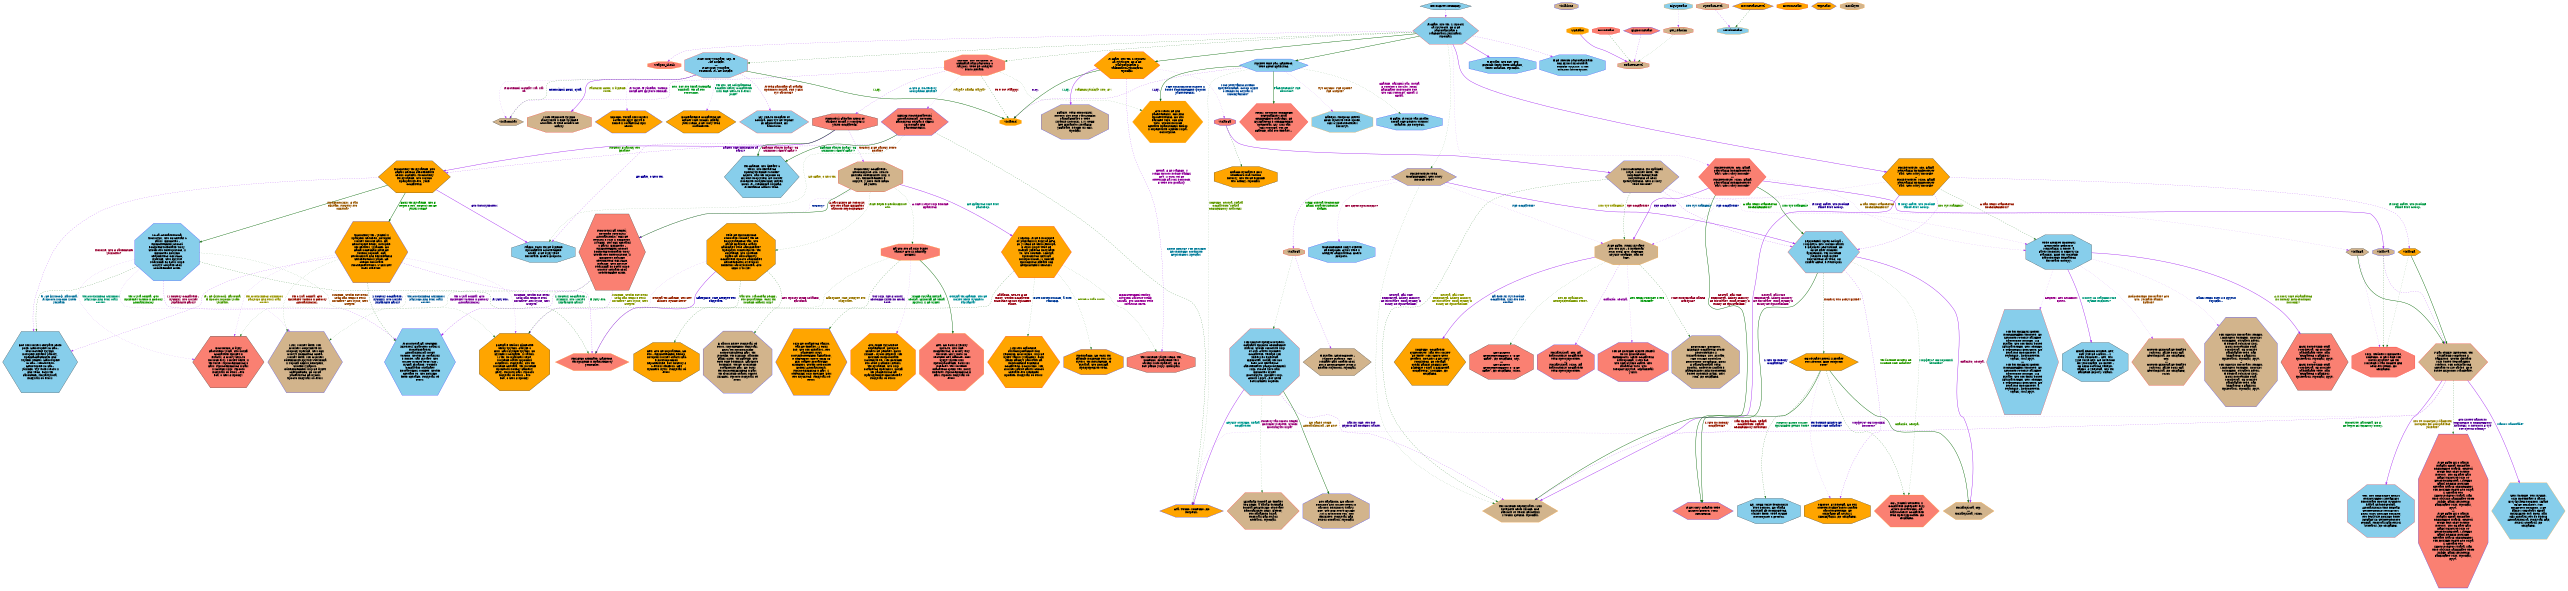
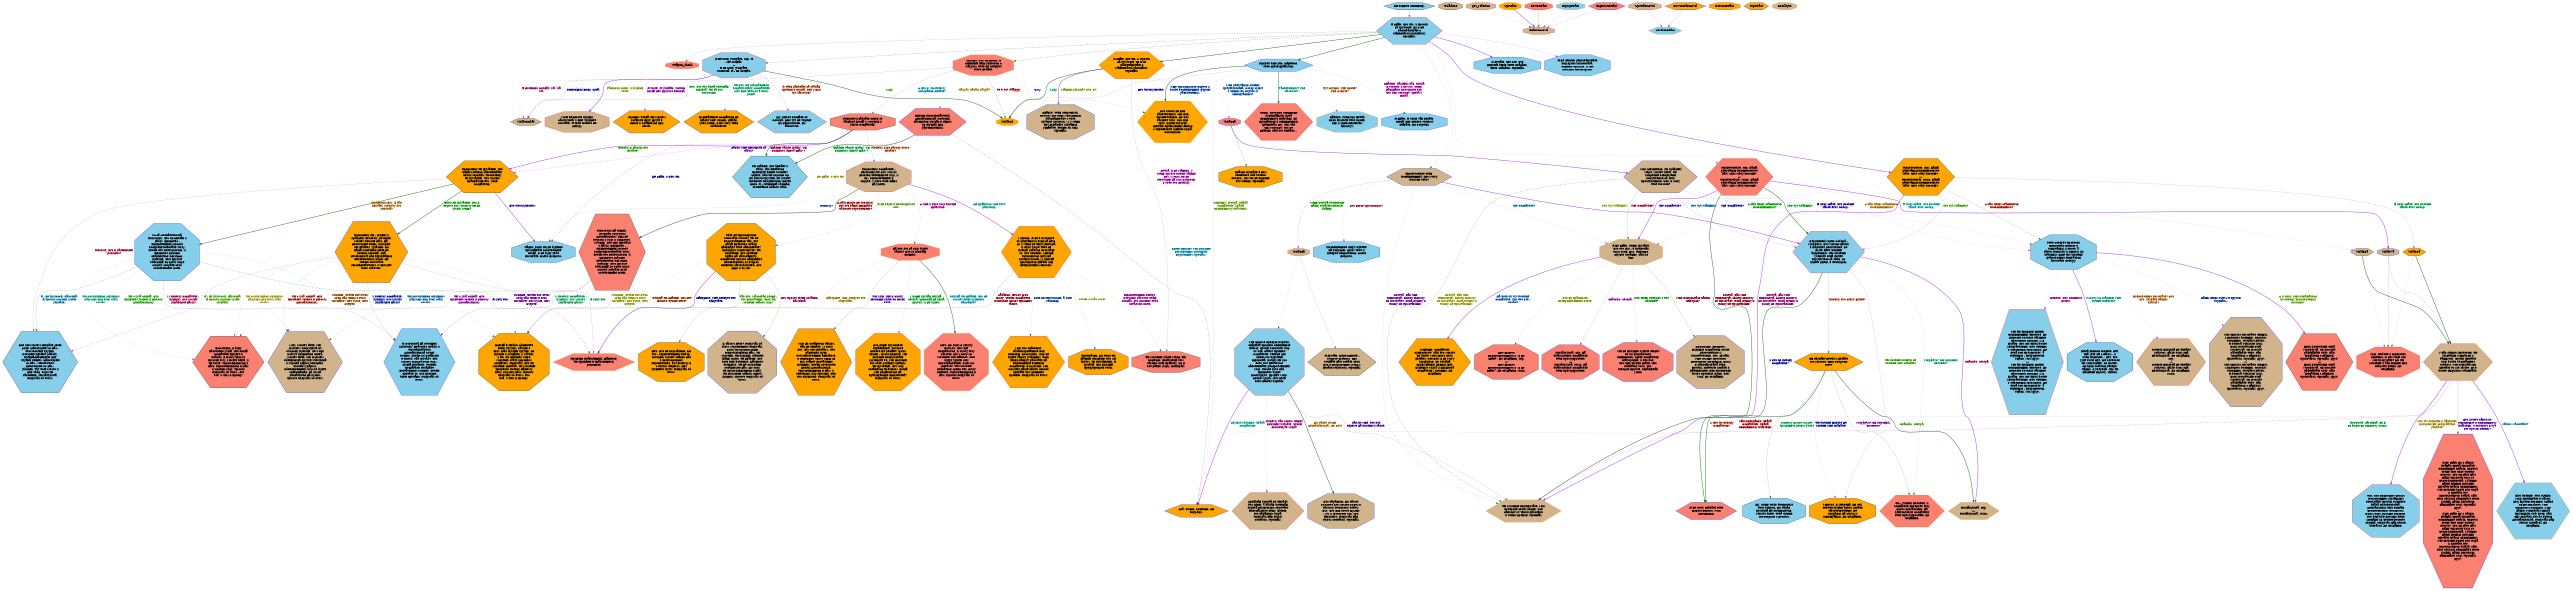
node "violadone": color blue -> black
edge "BigUpReact" -> "get_reaction": now "BigUpReact" -> "ReactToLevel"
node "LevelToReact": shape octagon -> hexagon
edge "Привет еще раз. Надеюсь, тебе здесь нравится." -> "violaend": label "И-ду." -> "Это богохульство!"
node "Приятно слышать. Надеюсь, ты придешь к правильному решению.": label "Приятно слышать. Надеюсь, ты придешь к правильному решению." -> "Приятно правильный. Надеюсь, ты придешь к правильному решению."
